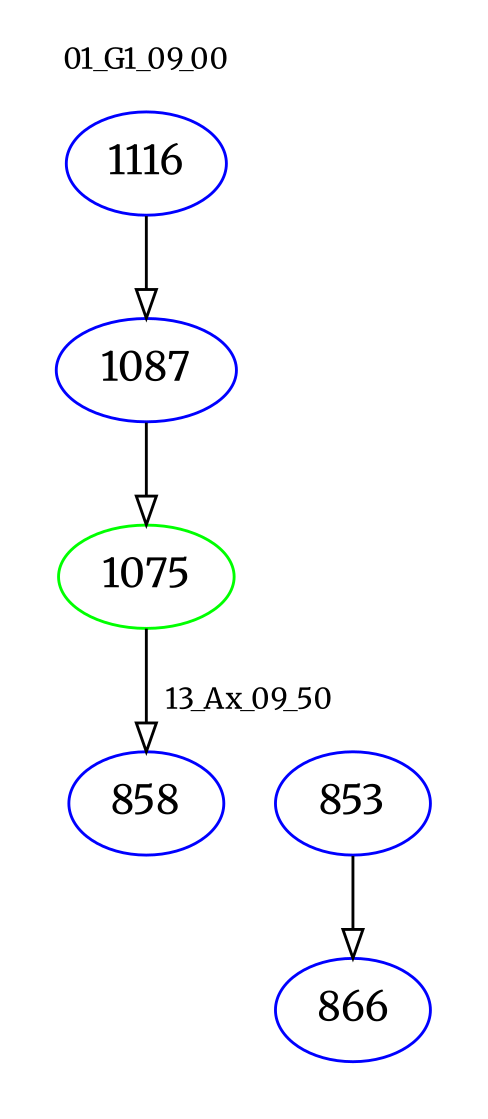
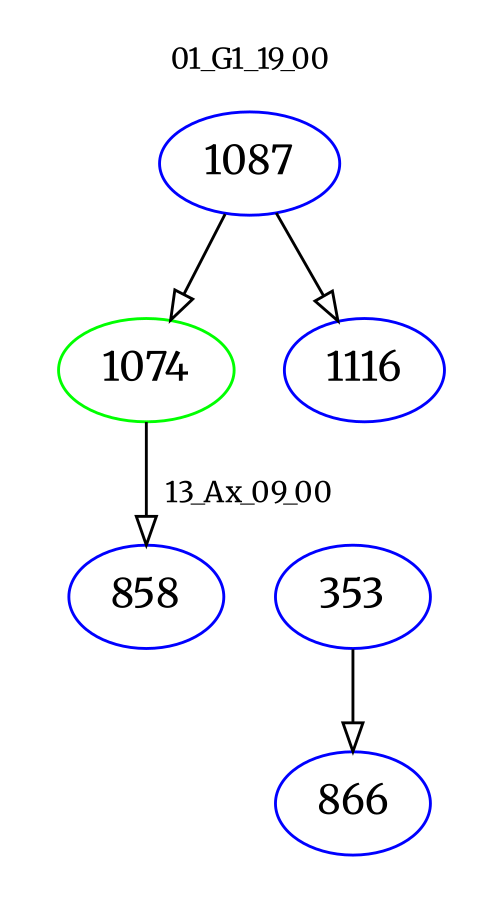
cluster "01_G1_09_00": label "01_G1_09_00" -> "01_G1_19_00"
edge "1116" -> "1087": reversed
node "1075": label "1075" -> "1074"
cluster "13_Ax_09_50": label "13_Ax_09_50" -> "13_Ax_09_00"
node "853": label "853" -> "353"
